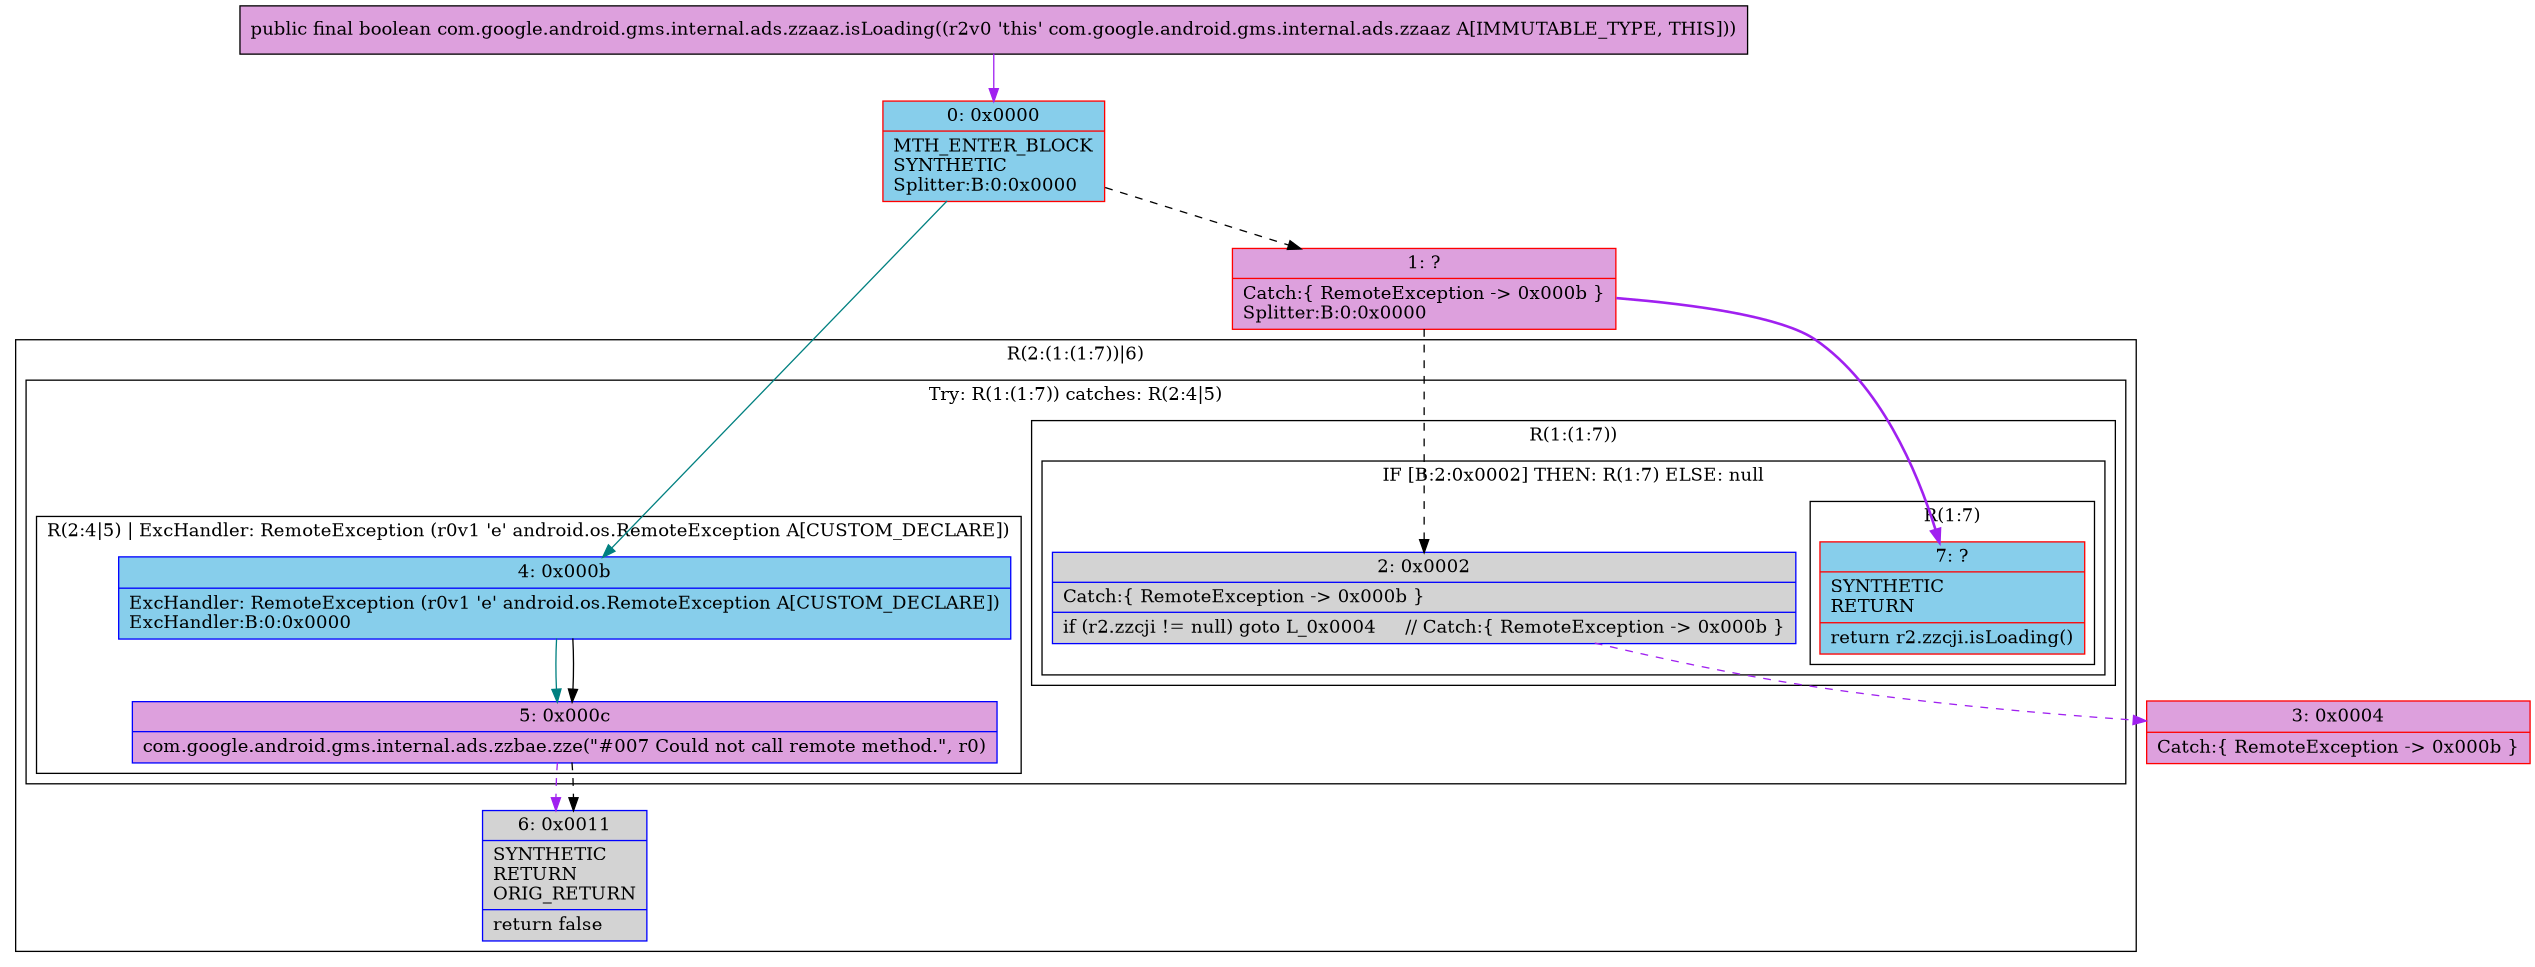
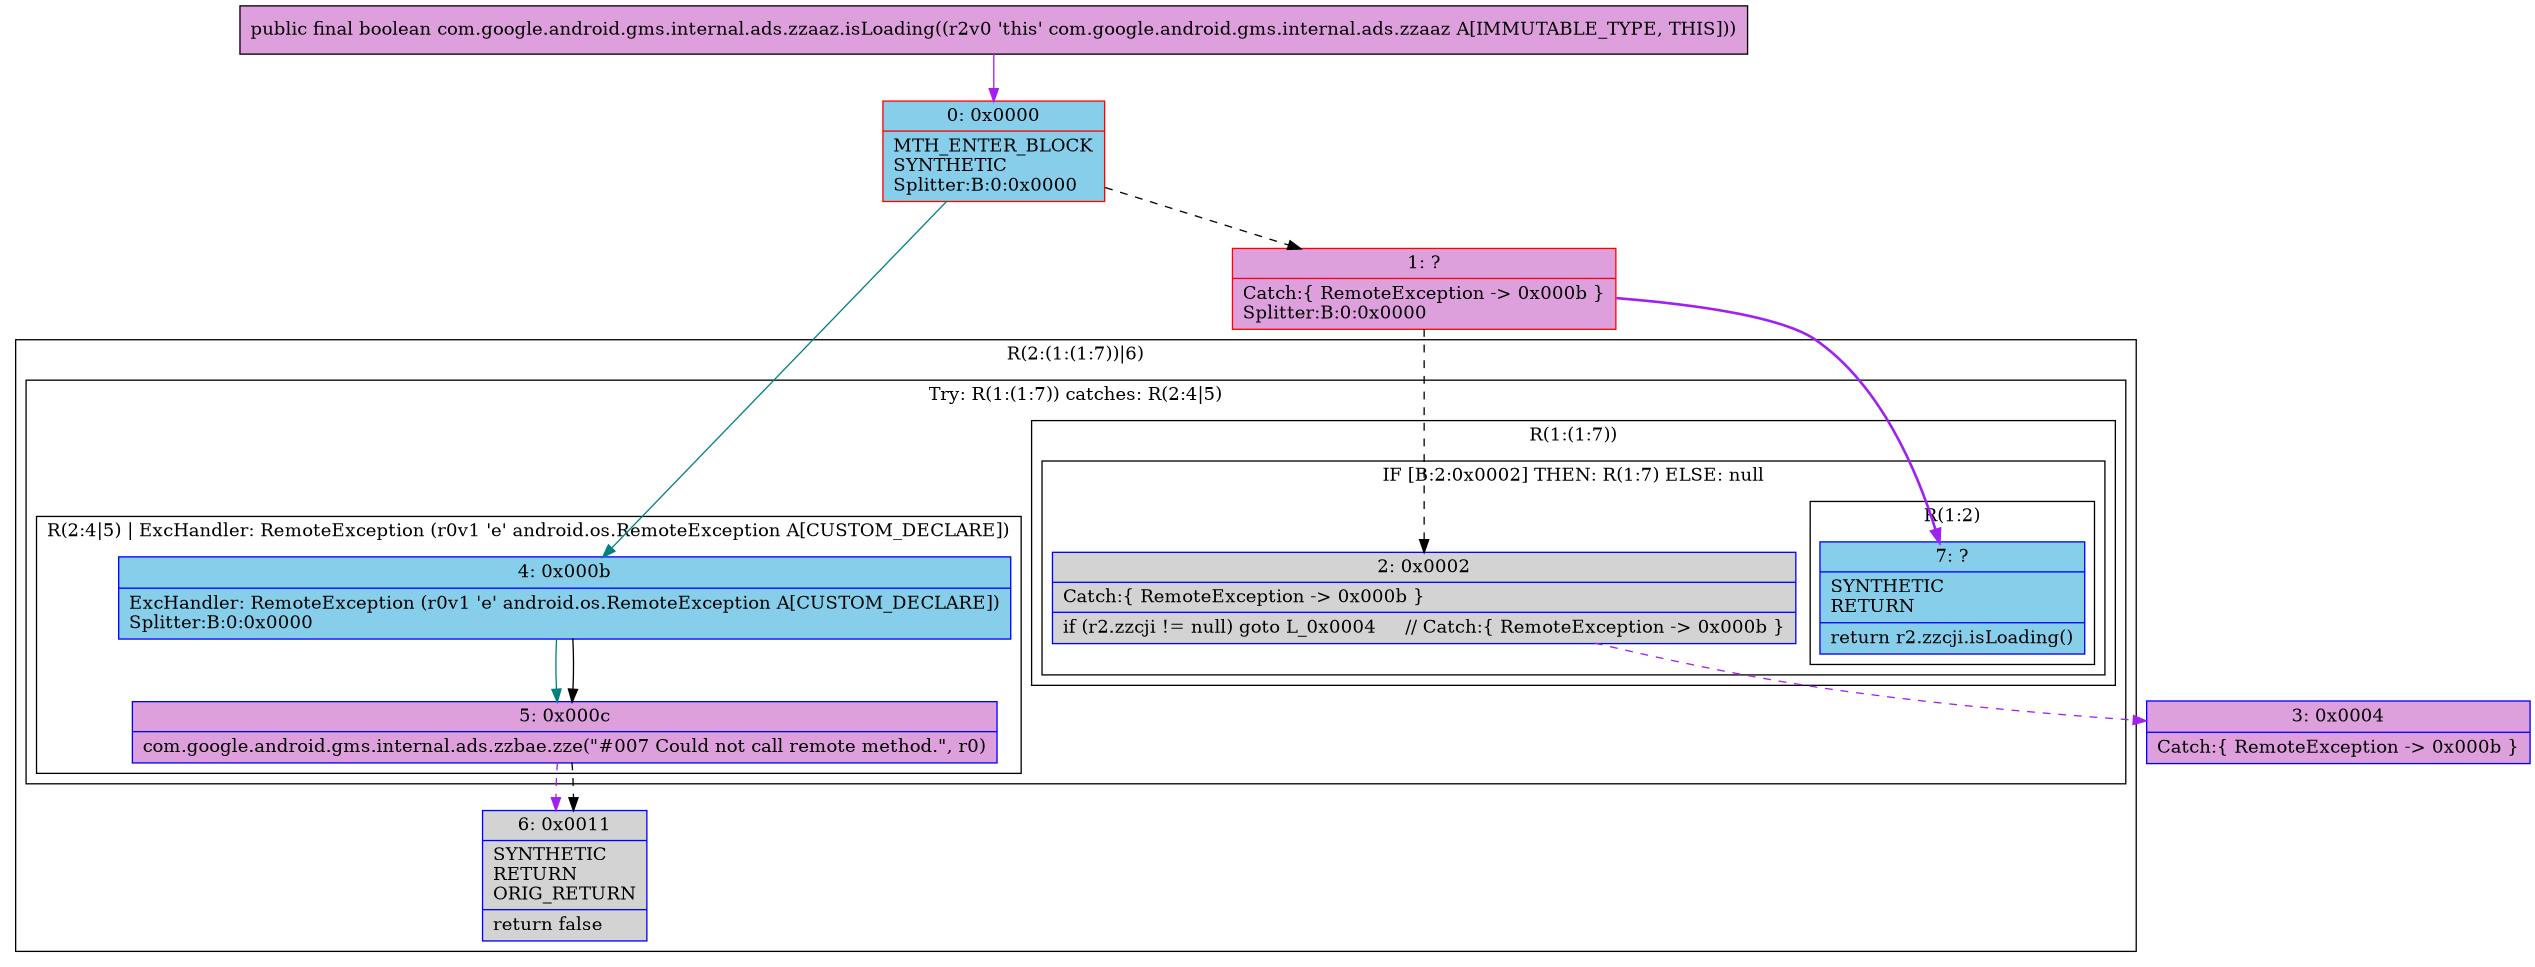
cluster "R(1:7)": label "R(1:7)" -> "R(1:2)"
node "7: ?": color red -> blue
node "4: 0x000b": text "ExcHandler:B:0:0x0000" -> "Splitter:B:0:0x0000"
node "3: 0x0004": color red -> blue
